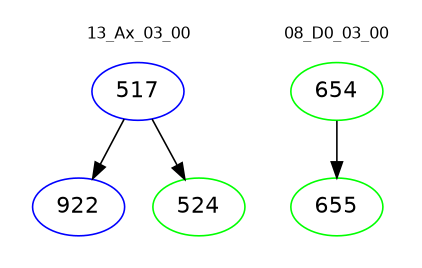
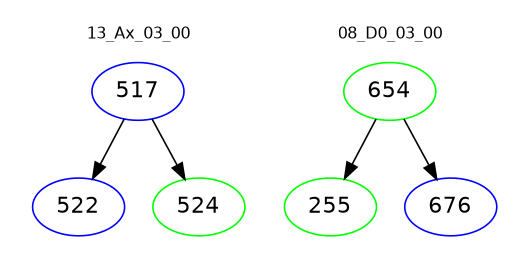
node "922": label "922" -> "522"
node "655": label "655" -> "255"
node "676": added
